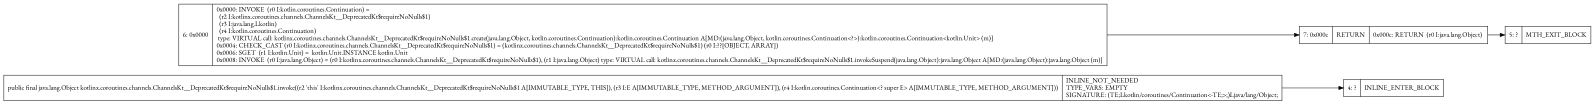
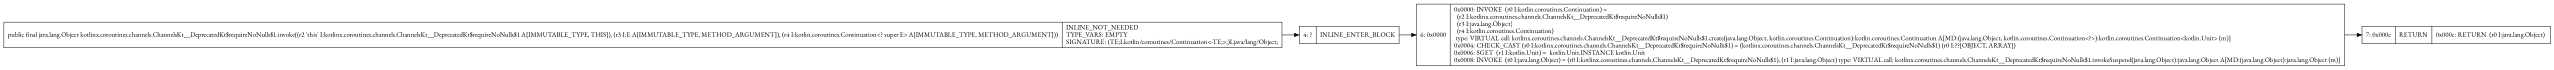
node "6: 0x0000": text "(r3 I:java.lang.Lkotlin)" -> "(r3 I:java.lang.Object)"
edge "4: ?" -> "6: 0x0000": added
node "5: ?": removed
